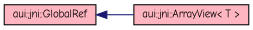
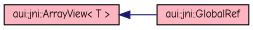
edge "aui::jni::ArrayView< T >" -> "aui::jni::GlobalRef": reversed
